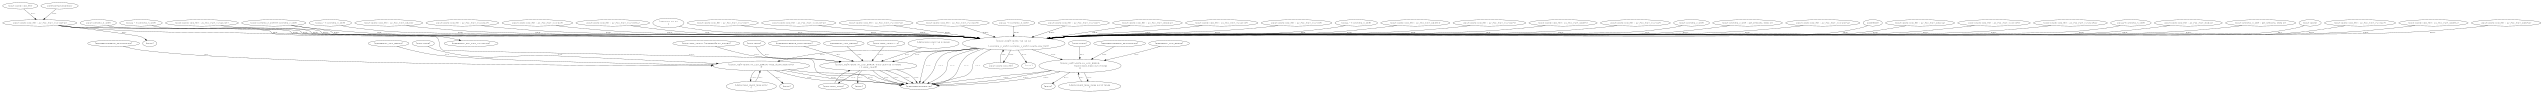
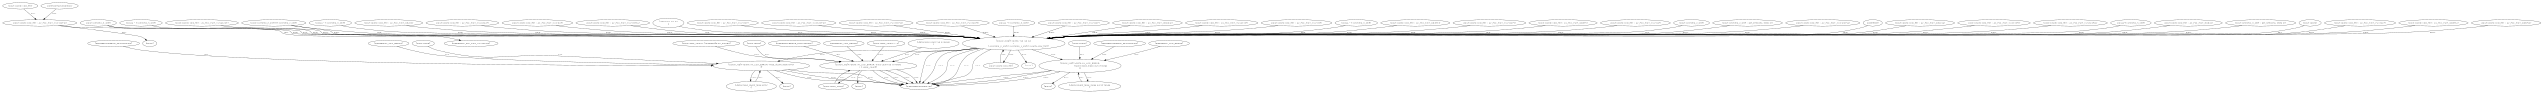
edge "(Call,f->avctx->pix_fmt = AV_PIX_FMT_YUV422P10)" -> "(Identifier,AV_PIX_FMT_YUV422P10)": now "(Call,f->chroma_h_shift)" -> "(Identifier,AV_PIX_FMT_YUV422P10)"
edge "(Call,f->avctx->pix_fmt = AV_PIX_FMT_YUV422P10)" -> "(MethodReturn,static int)": removed, label "DDG:"
